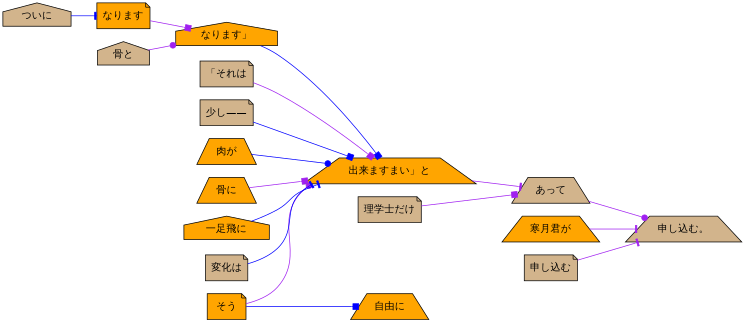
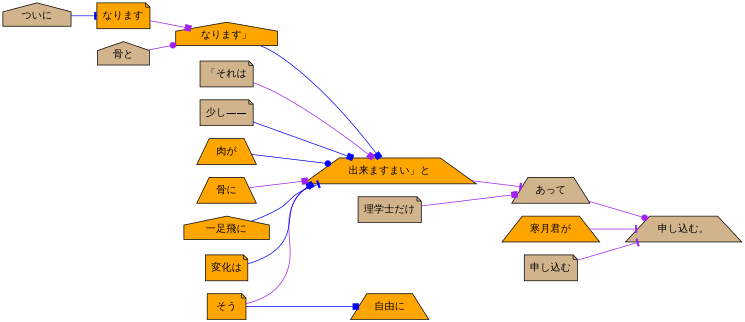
edge "変化は" -> "出来ますまい」と": arrowhead tee -> box
node "変化は": fillcolor tan -> orange
